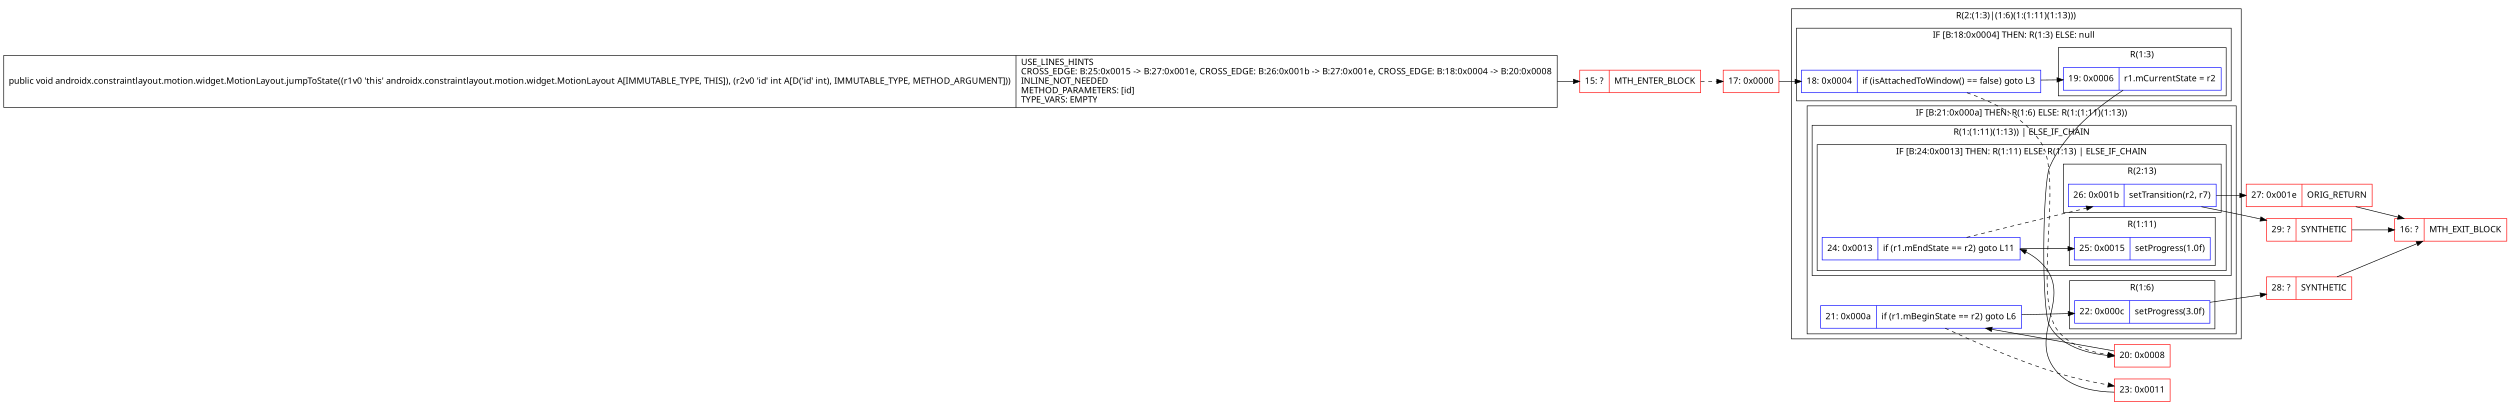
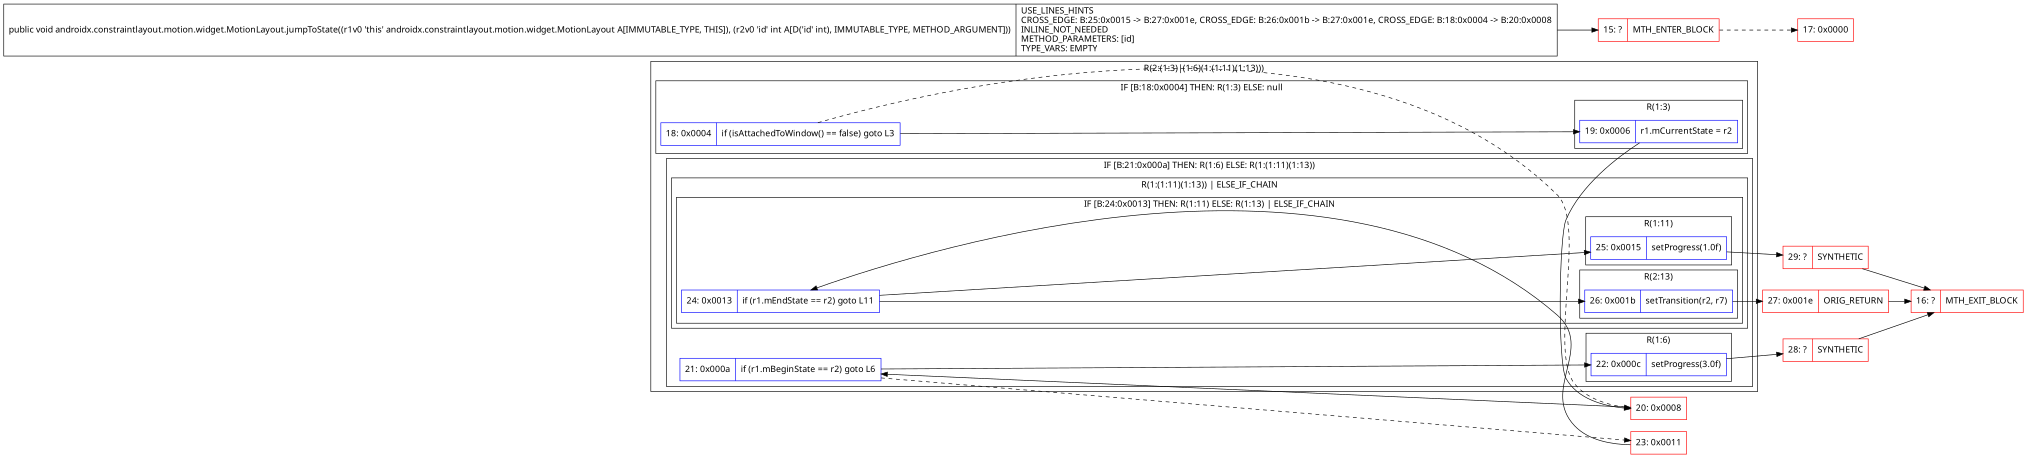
edge "17: 0x0000" -> "18: 0x0004": removed
edge "26: 0x001b" -> "29: ?": now "25: 0x0015" -> "29: ?"
edge "24: 0x0013" -> "26: 0x001b": style dashed -> solid
